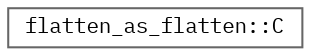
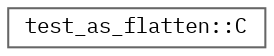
node "flatten_as_flatten::C": label "flatten_as_flatten::C" -> "test_as_flatten::C"
